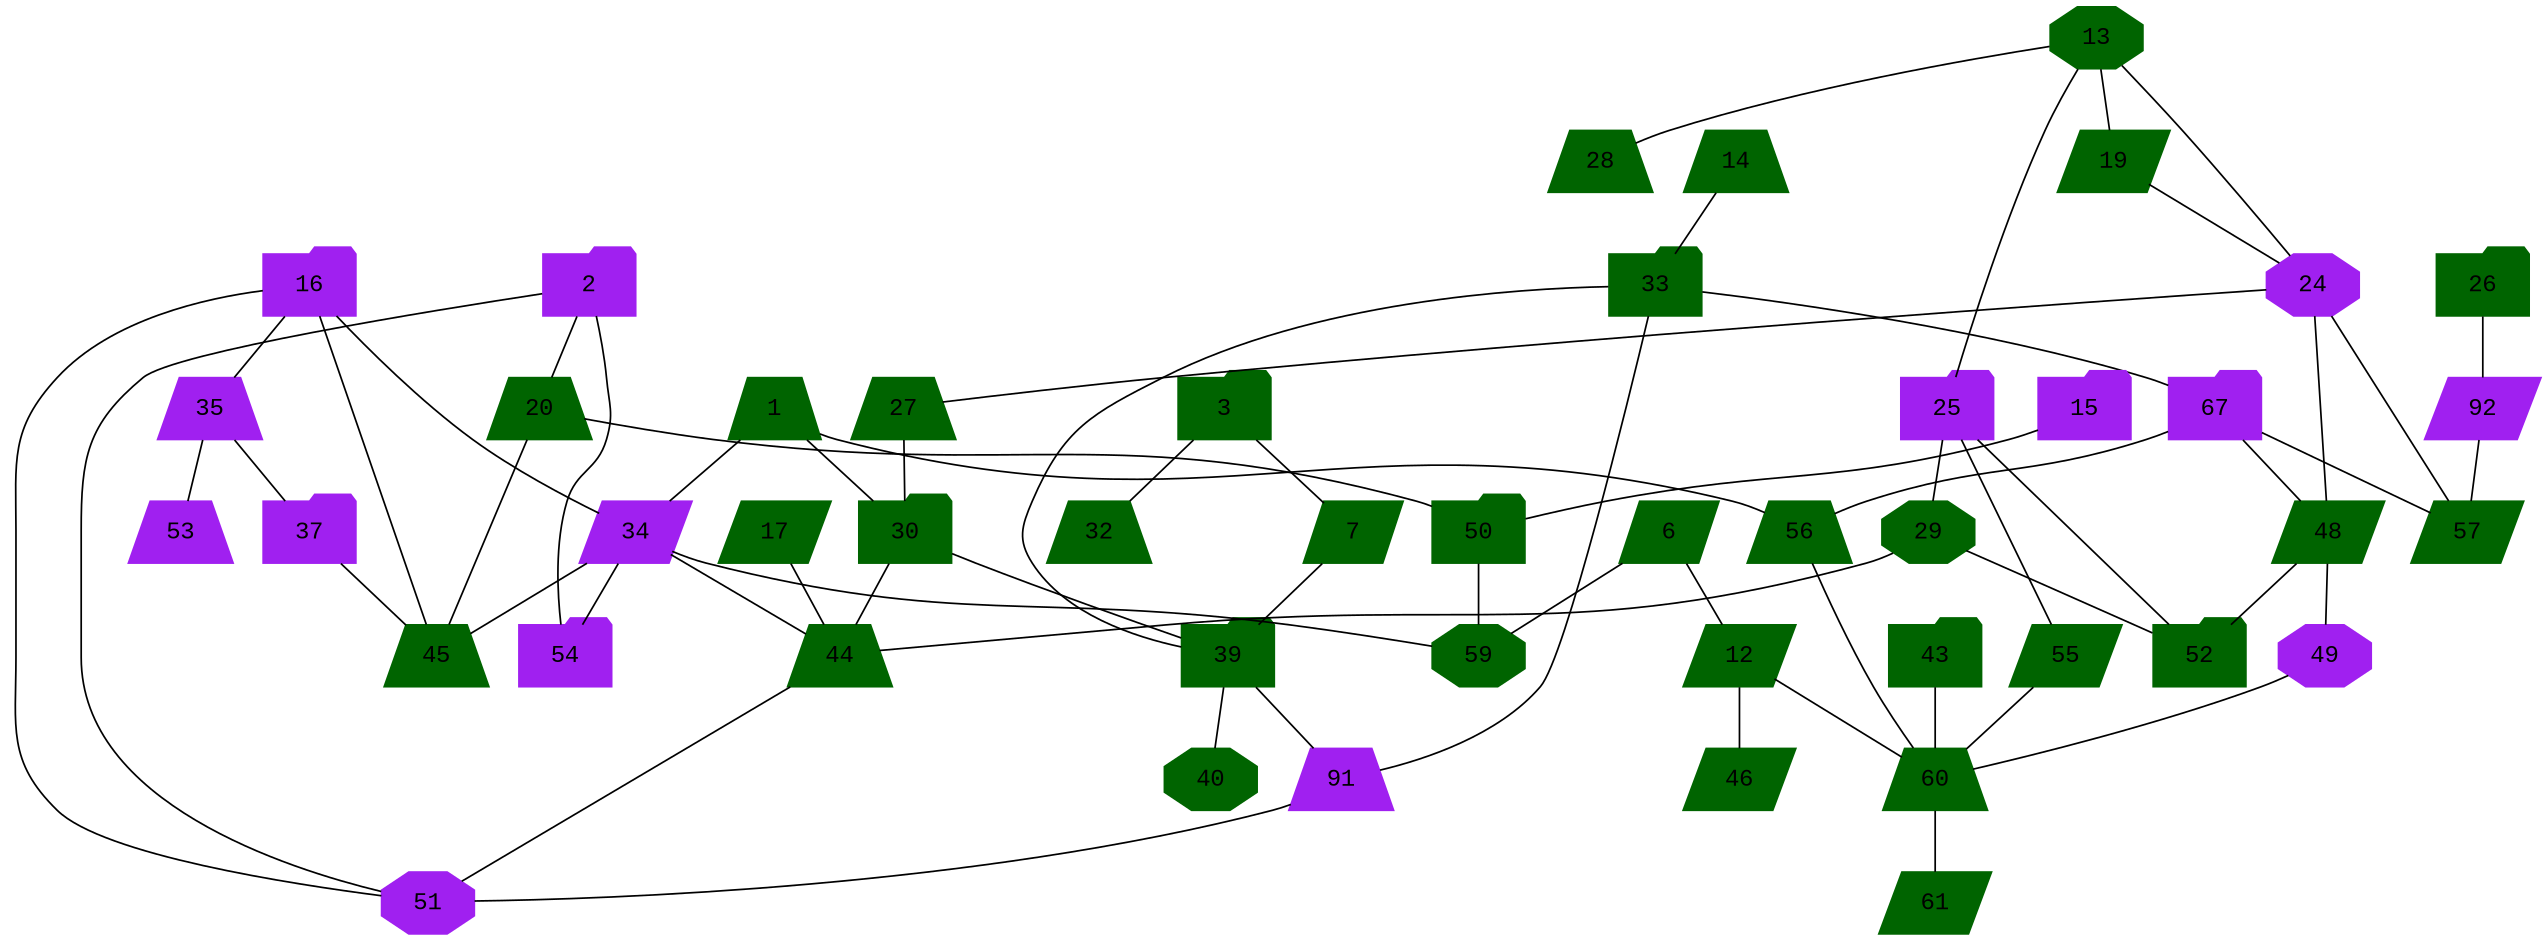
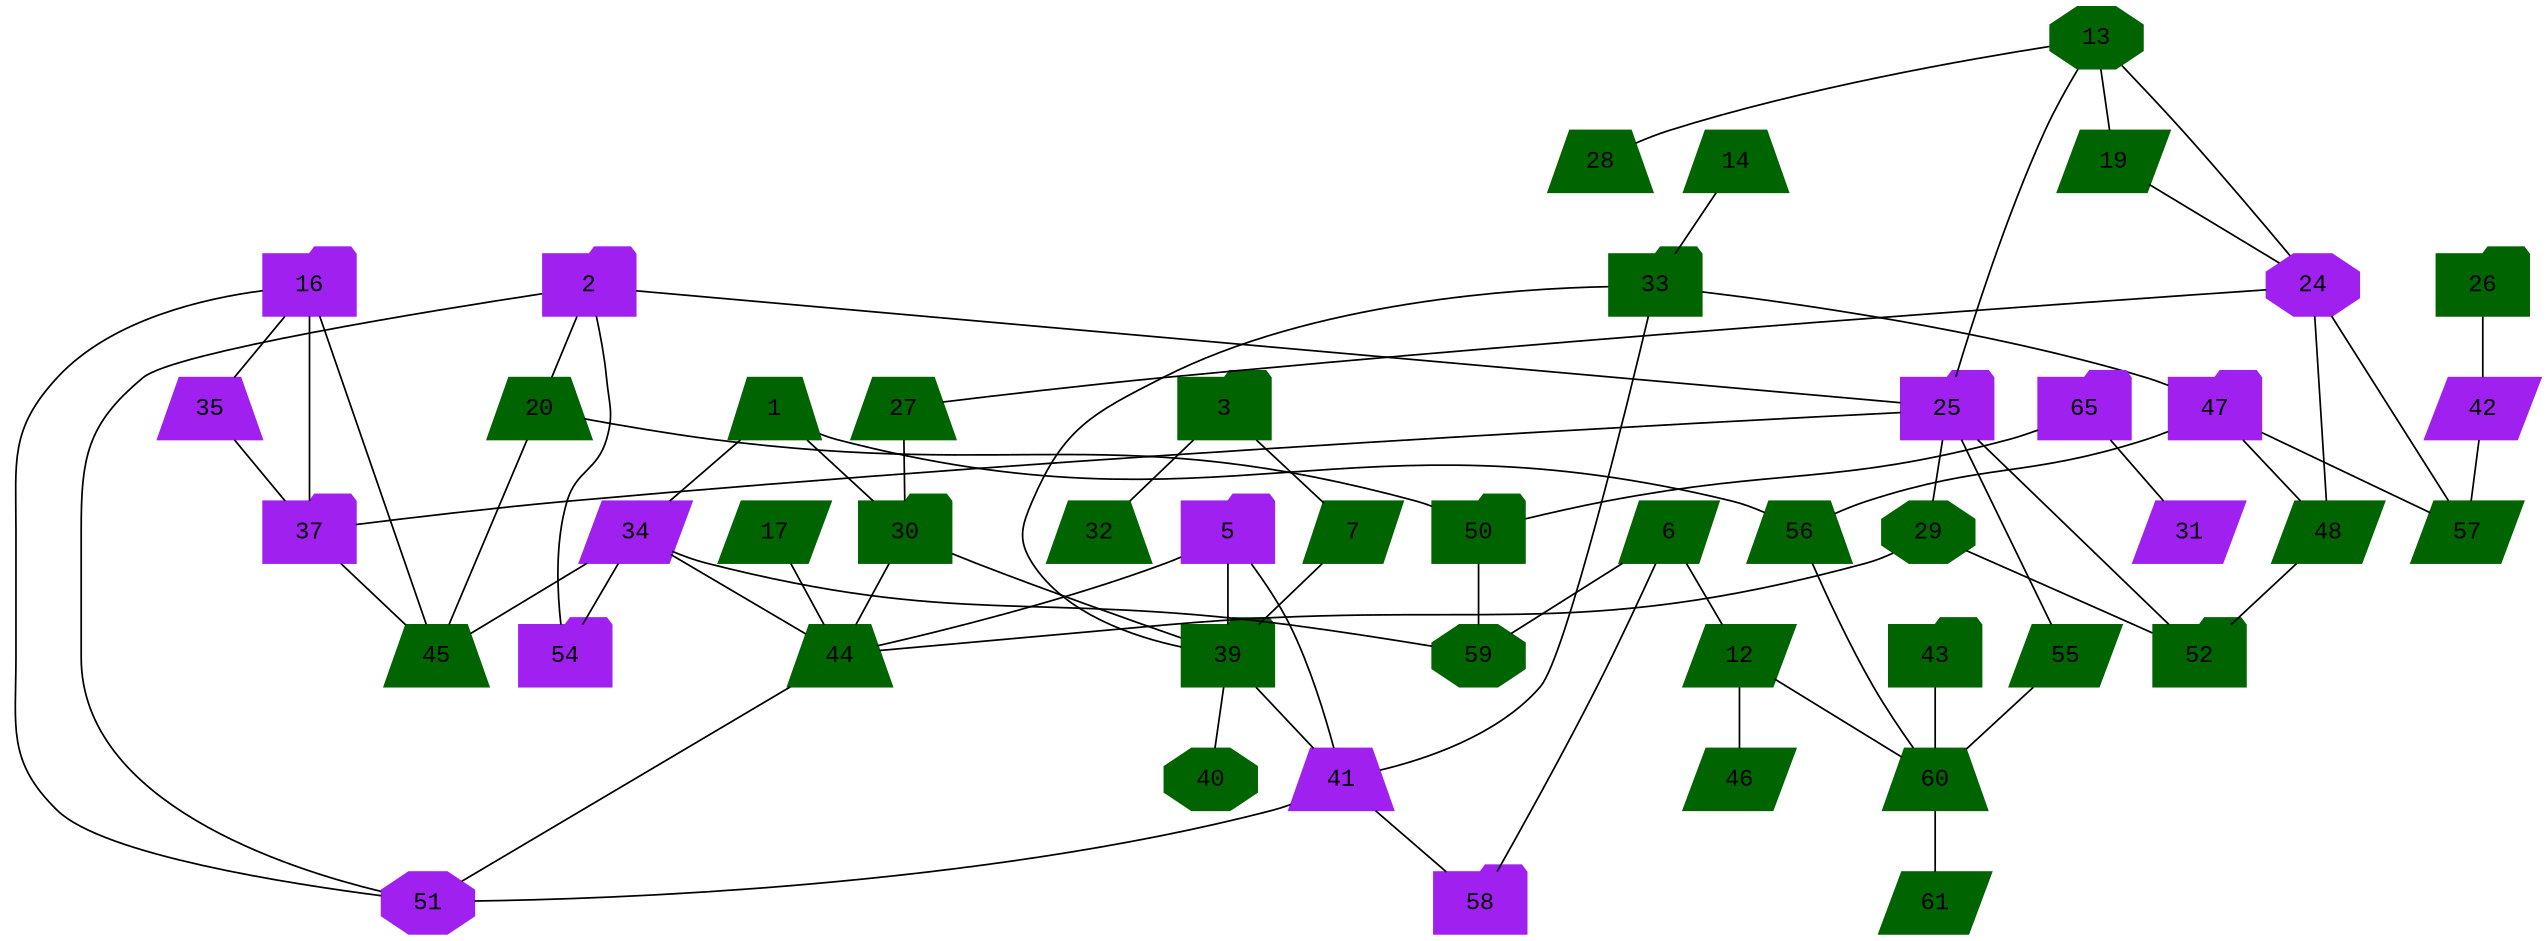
edge "2" -- "25": added
node "15": label "15" -> "65"
node "67": label "67" -> "47"
node "92": label "92" -> "42"
edge "16" -- "34": now "16" -- "37"
edge "25" -- "37": added
node "53": removed
node "5": added
node "31": added
node "49": removed
node "91": label "91" -> "41"
node "58": added
